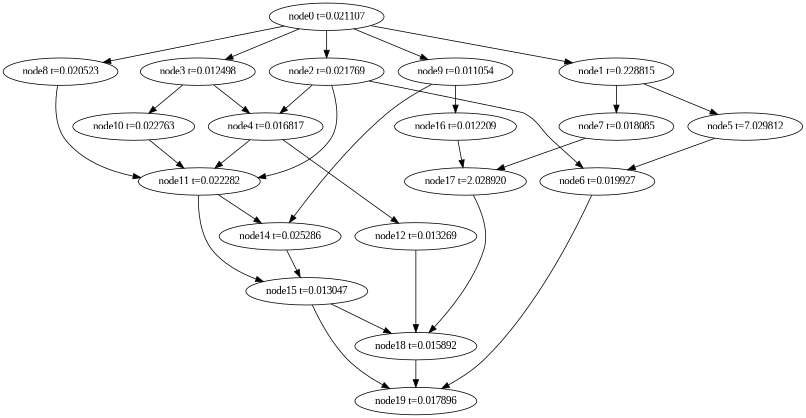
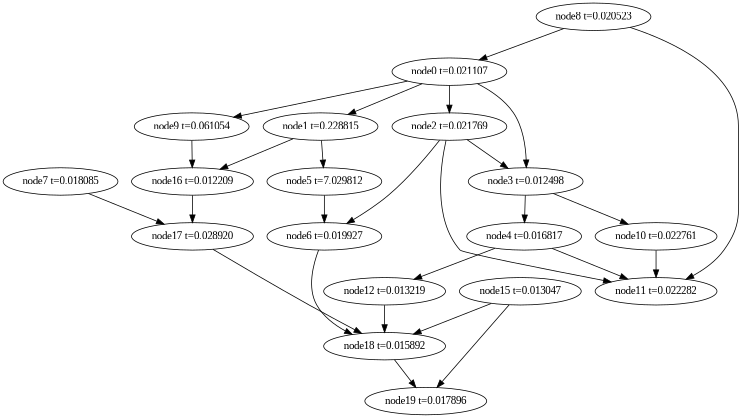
edge "node0 t=0.021107" -> "node8 t=0.020523": reversed
node "node9 t=0.011054": label "node9 t=0.011054" -> "node9 t=0.061054"
edge "node1 t=0.228815" -> "node7 t=0.018085": now "node1 t=0.228815" -> "node16 t=0.012209"
edge "node2 t=0.021769" -> "node4 t=0.016817": now "node2 t=0.021769" -> "node3 t=0.012498"
node "node10 t=0.022763": label "node10 t=0.022763" -> "node10 t=0.022761"
node "node17 t=2.028920": label "node17 t=2.028920" -> "node17 t=0.028920"
node "node14 t=0.025286": removed
node "node12 t=0.013269": label "node12 t=0.013269" -> "node12 t=0.013219"
edge "node11 t=0.022282" -> "node15 t=0.013047": removed
edge "node6 t=0.019927" -> "node19 t=0.017896": now "node6 t=0.019927" -> "node18 t=0.015892"
